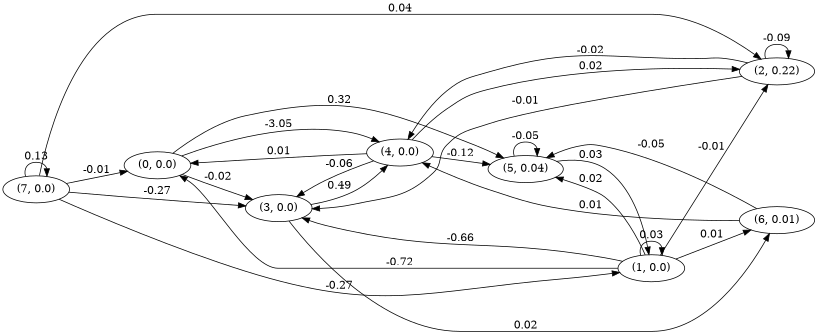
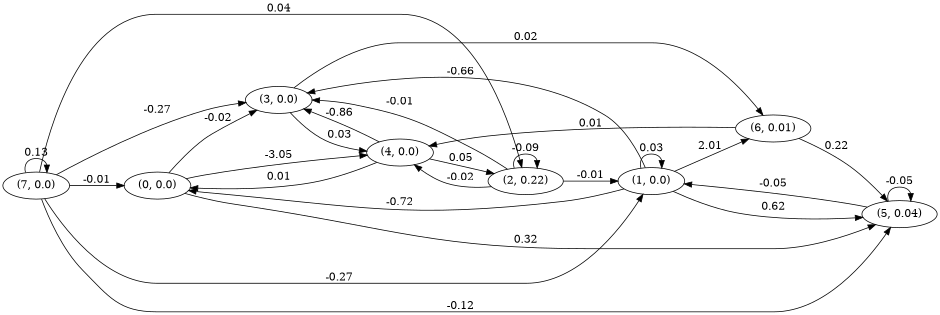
edge "(4, 0.0)" -> "(2, 0.22)": label "0.02" -> "0.05"
edge "(6, 0.01)" -> "(5, 0.04)": label "-0.05" -> "0.22"
edge "(5, 0.04)" -> "(1, 0.0)": label "0.03" -> "-0.05"
edge "(4, 0.0)" -> "(5, 0.04)": now "(7, 0.0)" -> "(5, 0.04)"
edge "(4, 0.0)" -> "(3, 0.0)": label "-0.06" -> "-0.86"
edge "(1, 0.0)" -> "(2, 0.22)": reversed
edge "(1, 0.0)" -> "(5, 0.04)": label "0.02" -> "0.62"
edge "(3, 0.0)" -> "(4, 0.0)": label "0.49" -> "0.03"
edge "(1, 0.0)" -> "(6, 0.01)": label "0.01" -> "2.01"
